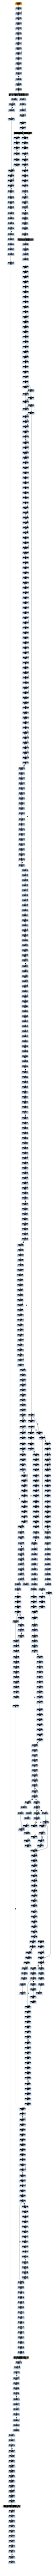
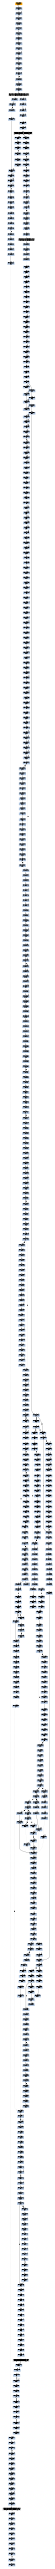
node "0x006bba09 movl": added
